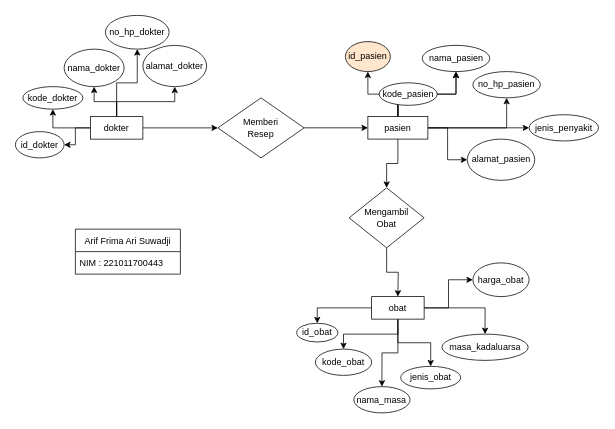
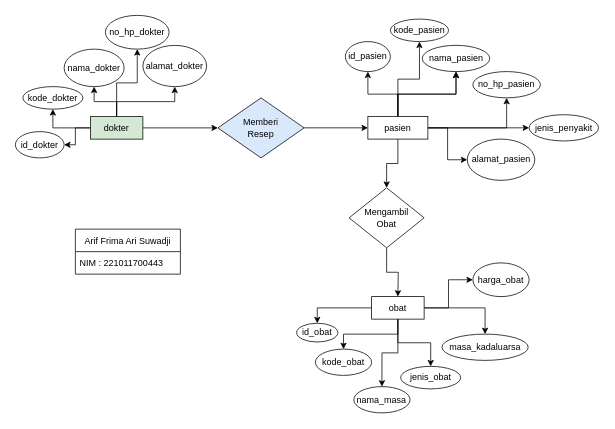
node "id_pasien": fillcolor #ffe6cc -> #ffffff
node "kode_pasien": moved (408, 94) -> (419, 30)
node "dokter": fillcolor #ffffff -> #d5e8d4
node "Memberi Resep": fillcolor #ffffff -> #dae8fc
